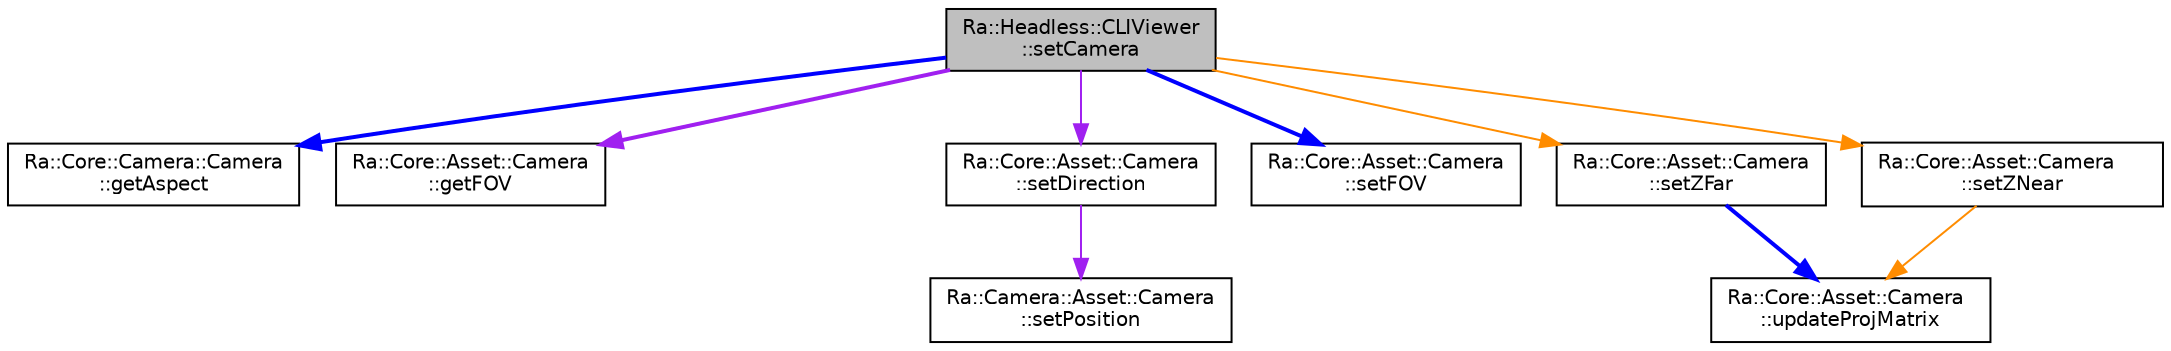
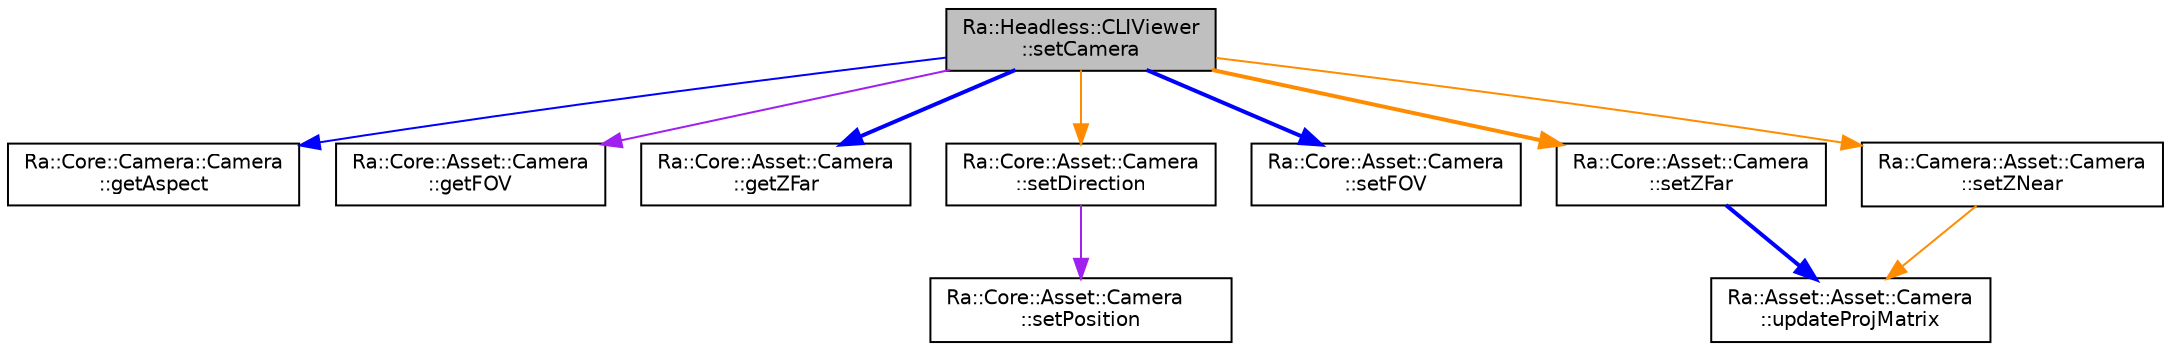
edge "Ra::Headless::CLIViewer ::setCamera" -> "Ra::Core::Camera::Camera ::getAspect": style bold -> solid
edge "Ra::Headless::CLIViewer ::setCamera" -> "Ra::Core::Asset::Camera ::setDirection": color purple -> darkorange
edge "Ra::Headless::CLIViewer ::setCamera" -> "Ra::Core::Asset::Camera ::getFOV": style bold -> solid
edge "Ra::Headless::CLIViewer ::setCamera" -> "Ra::Core::Asset::Camera ::setZFar": style solid -> bold
node "Ra::Core::Asset::Camera ::getZFar": added
node "Ra::Core::Asset::Camera ::setZNear": label "Ra::Core::Asset::Camera ::setZNear" -> "Ra::Camera::Asset::Camera ::setZNear"
node "Ra::Camera::Asset::Camera ::setPosition": label "Ra::Camera::Asset::Camera ::setPosition" -> "Ra::Core::Asset::Camera ::setPosition"
node "Ra::Core::Asset::Camera ::updateProjMatrix": label "Ra::Core::Asset::Camera ::updateProjMatrix" -> "Ra::Asset::Asset::Camera ::updateProjMatrix"
